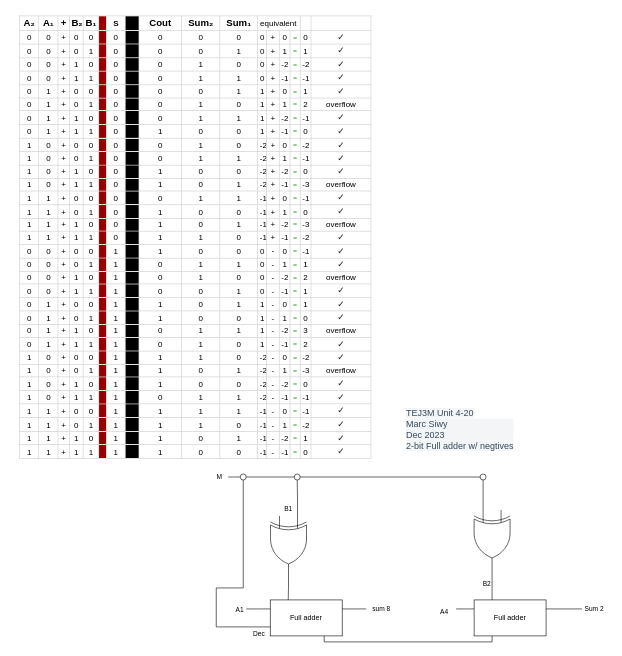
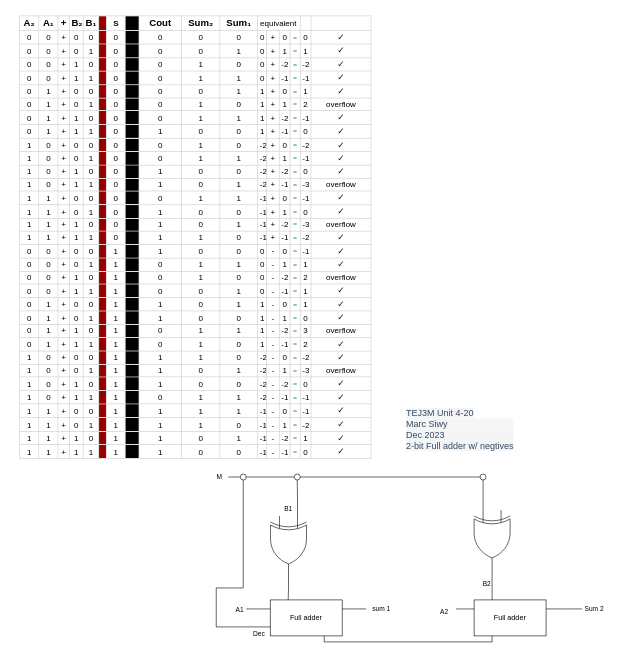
node "sum 8": label "sum 8" -> "sum 1"
node "A4": label "A4" -> "A2"
